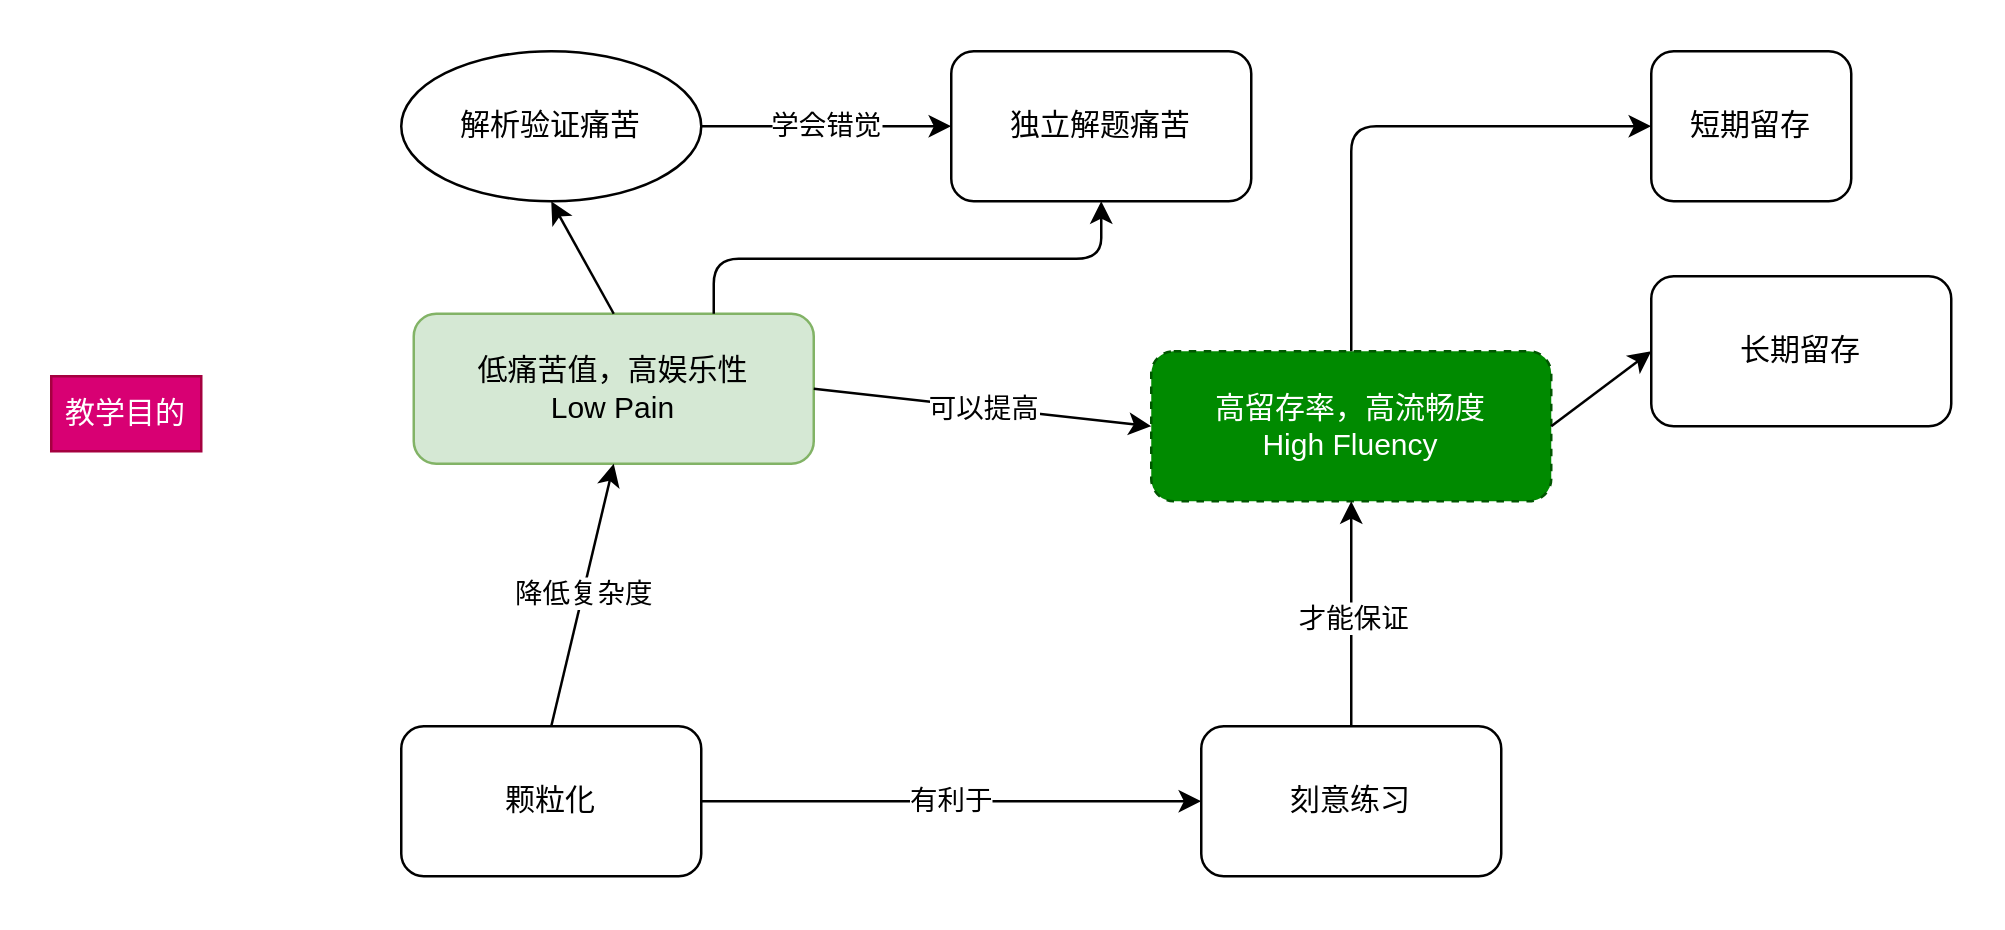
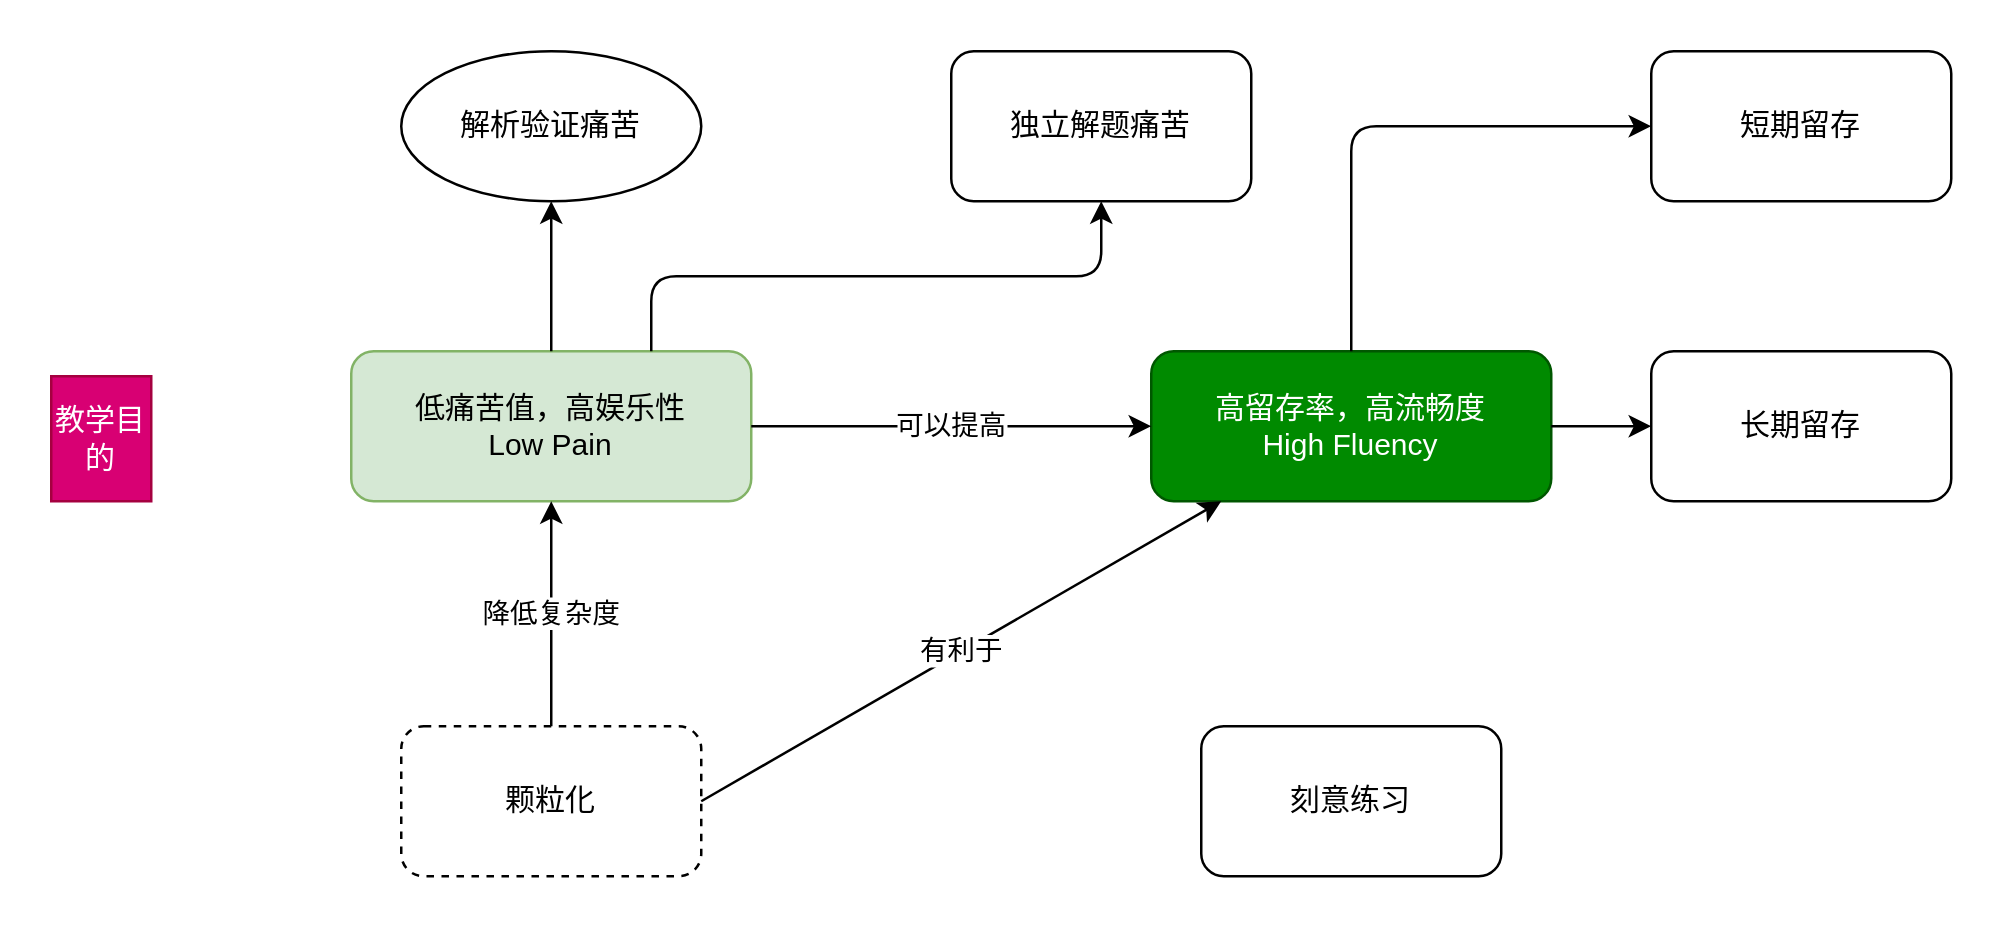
edge "解析验证痛苦" -> "独立解题痛苦": removed, label "学会错觉"
node "短期留存": size 200x150 -> 300x150
node "长期留存": moved (1801, 351) -> (1801, 426)
node "低痛苦值，高娱乐性 Low Pain": moved (614, 389) -> (551, 426)
node "教学目的": size 150x75 -> 100x125
node "高留存率，高流畅度 High Fluency": style dashed -> solid
edge "刻意练习" -> "高留存率，高流畅度 High Fluency": removed, label "才能保证"
node "颗粒化": style solid -> dashed
edge "颗粒化" -> "刻意练习": now "颗粒化" -> "高留存率，高流畅度 High Fluency"
